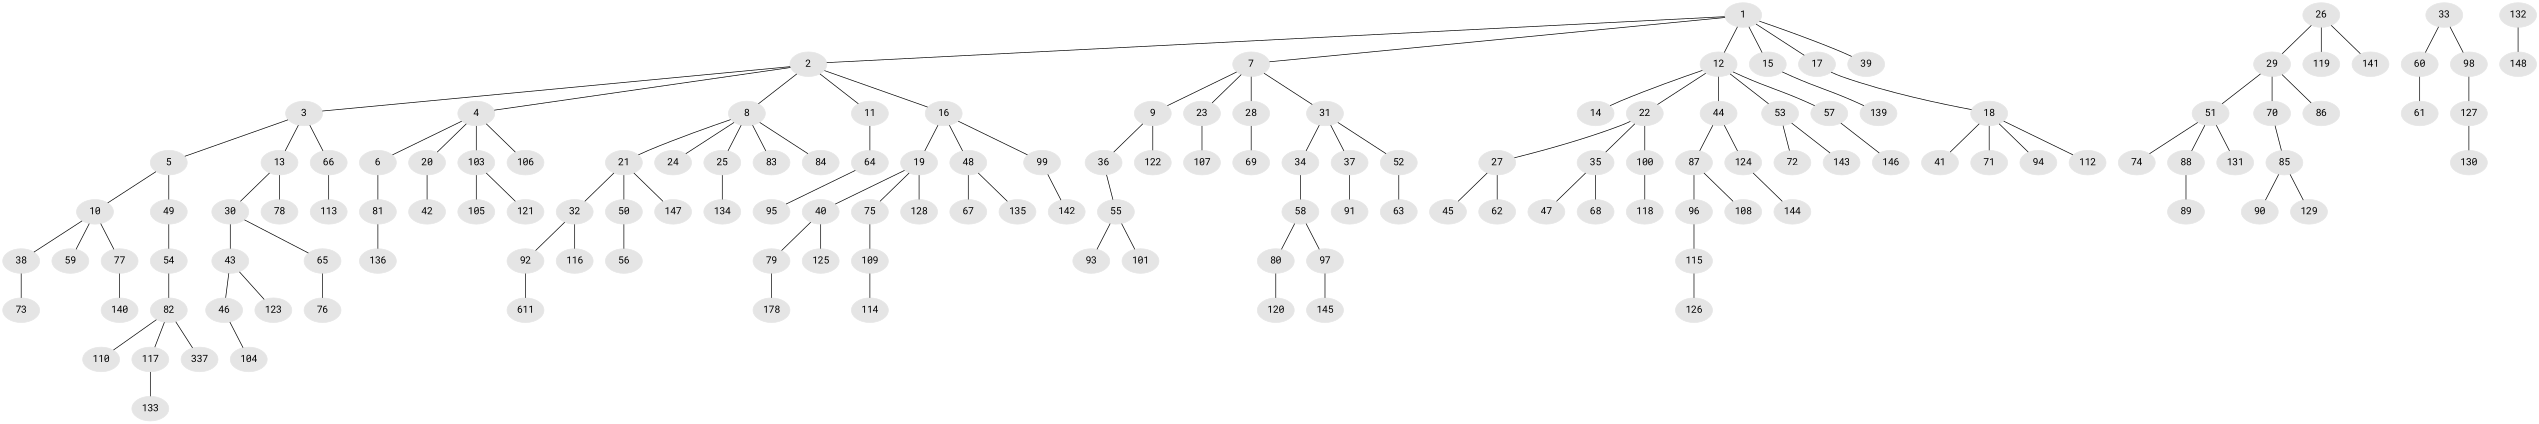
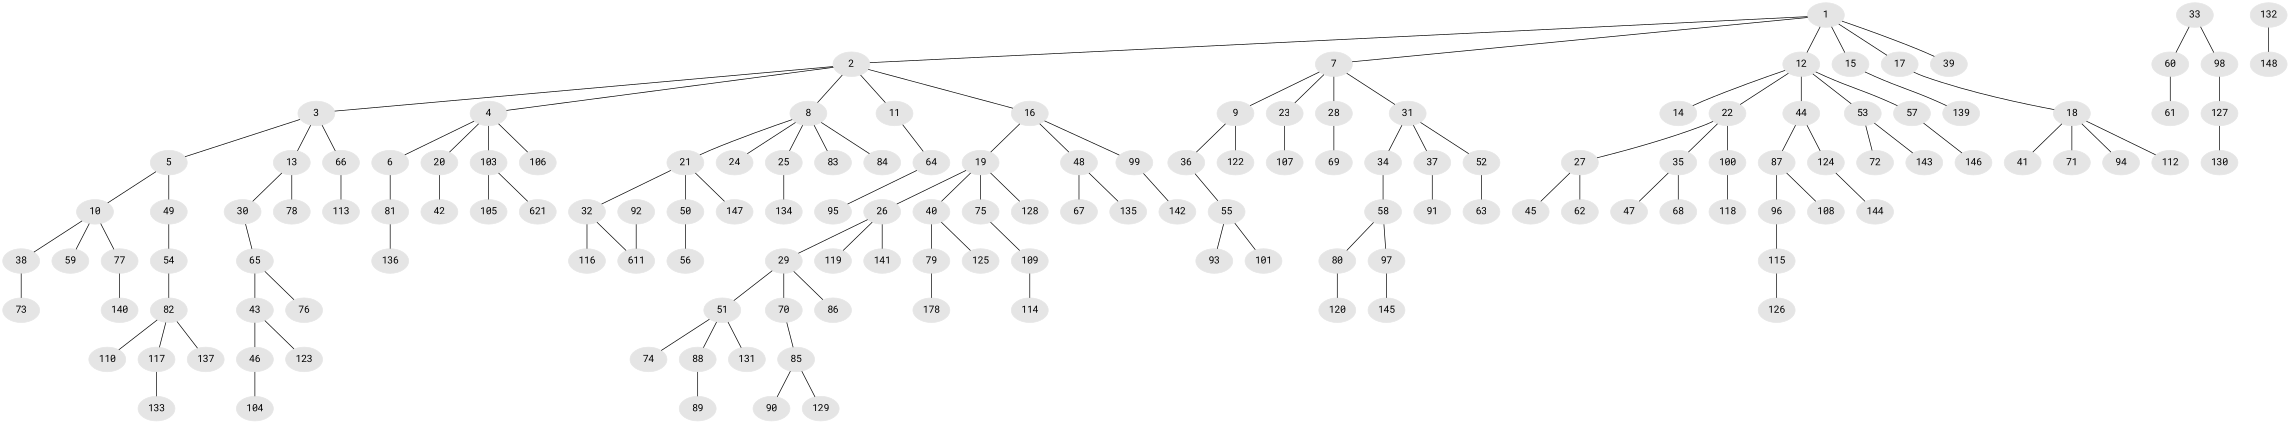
edge "19" -- "26": added
node "121": label "121" -> "621"
edge "32" -- "92": now "32" -- "611"
edge "30" -- "43": now "65" -- "43"
node "337": label "337" -> "137"
